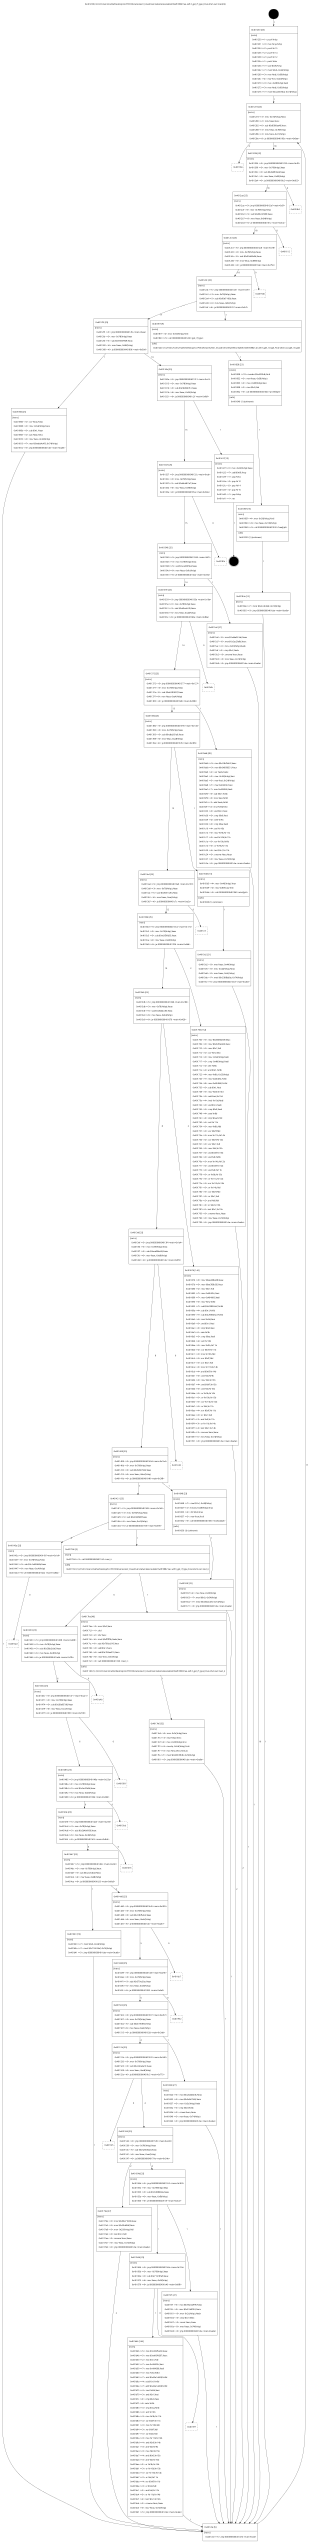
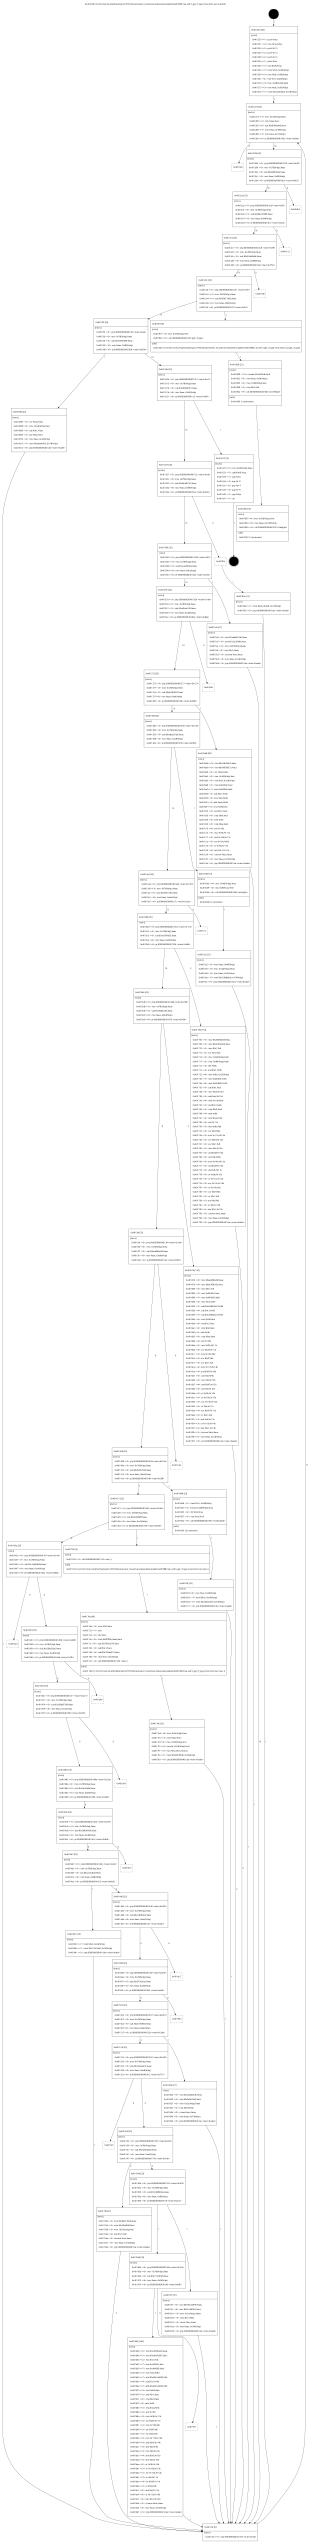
edge "0x40183f [15]" -> "0x40184e [12]": now "0x40185a" -> "0x40184e [12]"
edge "0x4017b9 [5]" -> "0x401453 [25]": now "0x40143a [25]" -> "0x401453 [25]"
node "0x4015bd": removed
